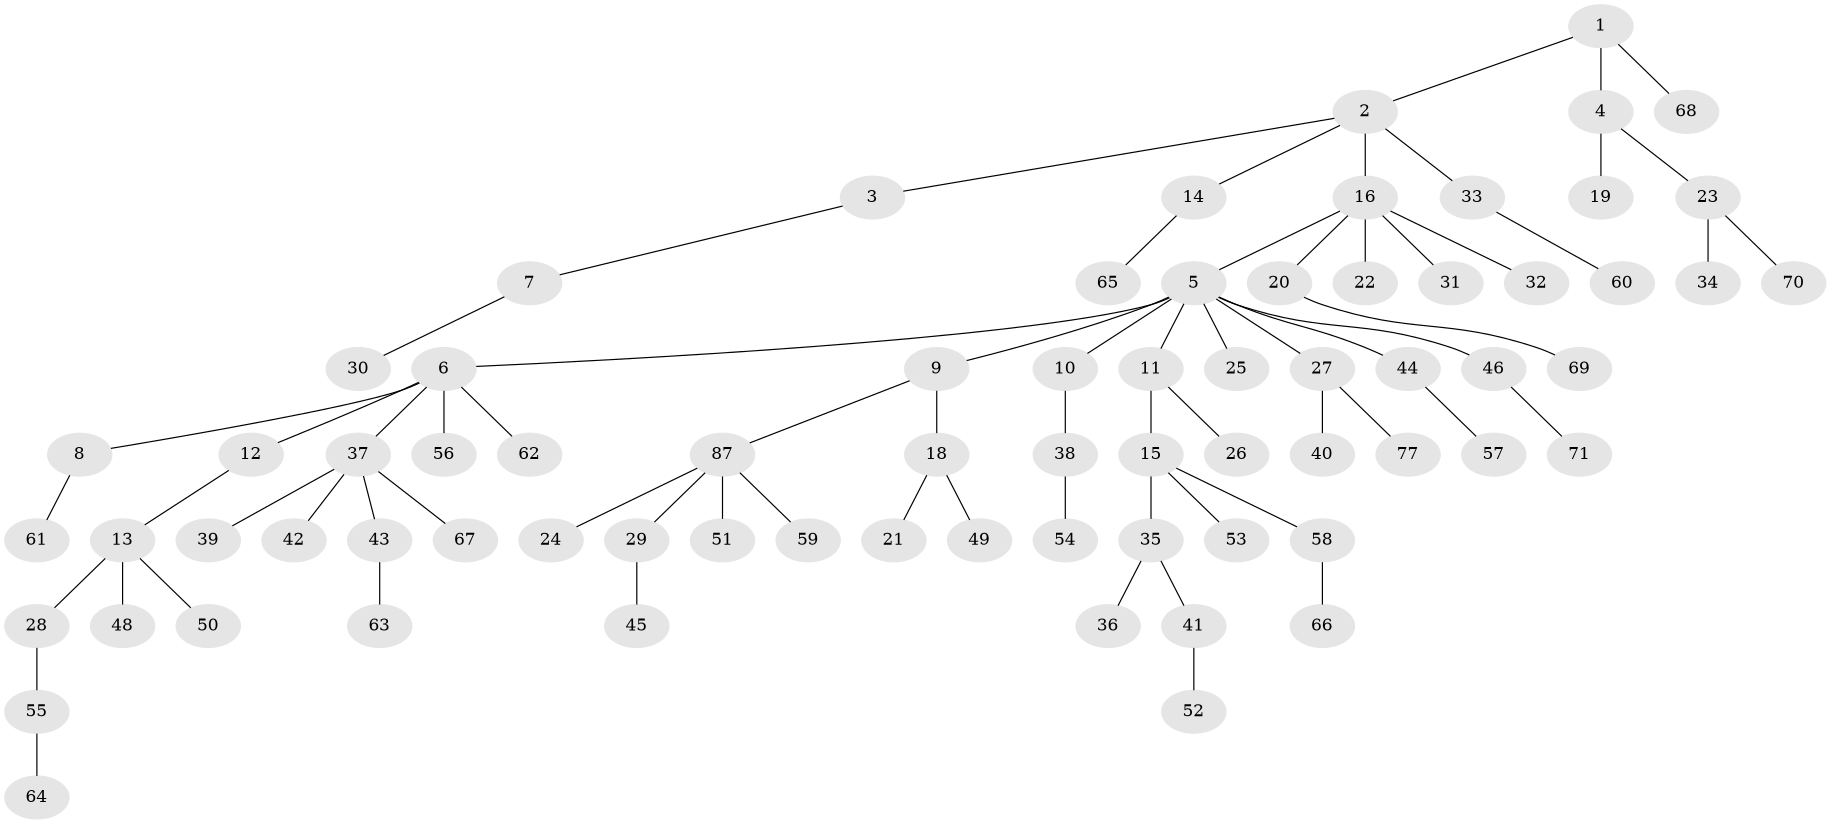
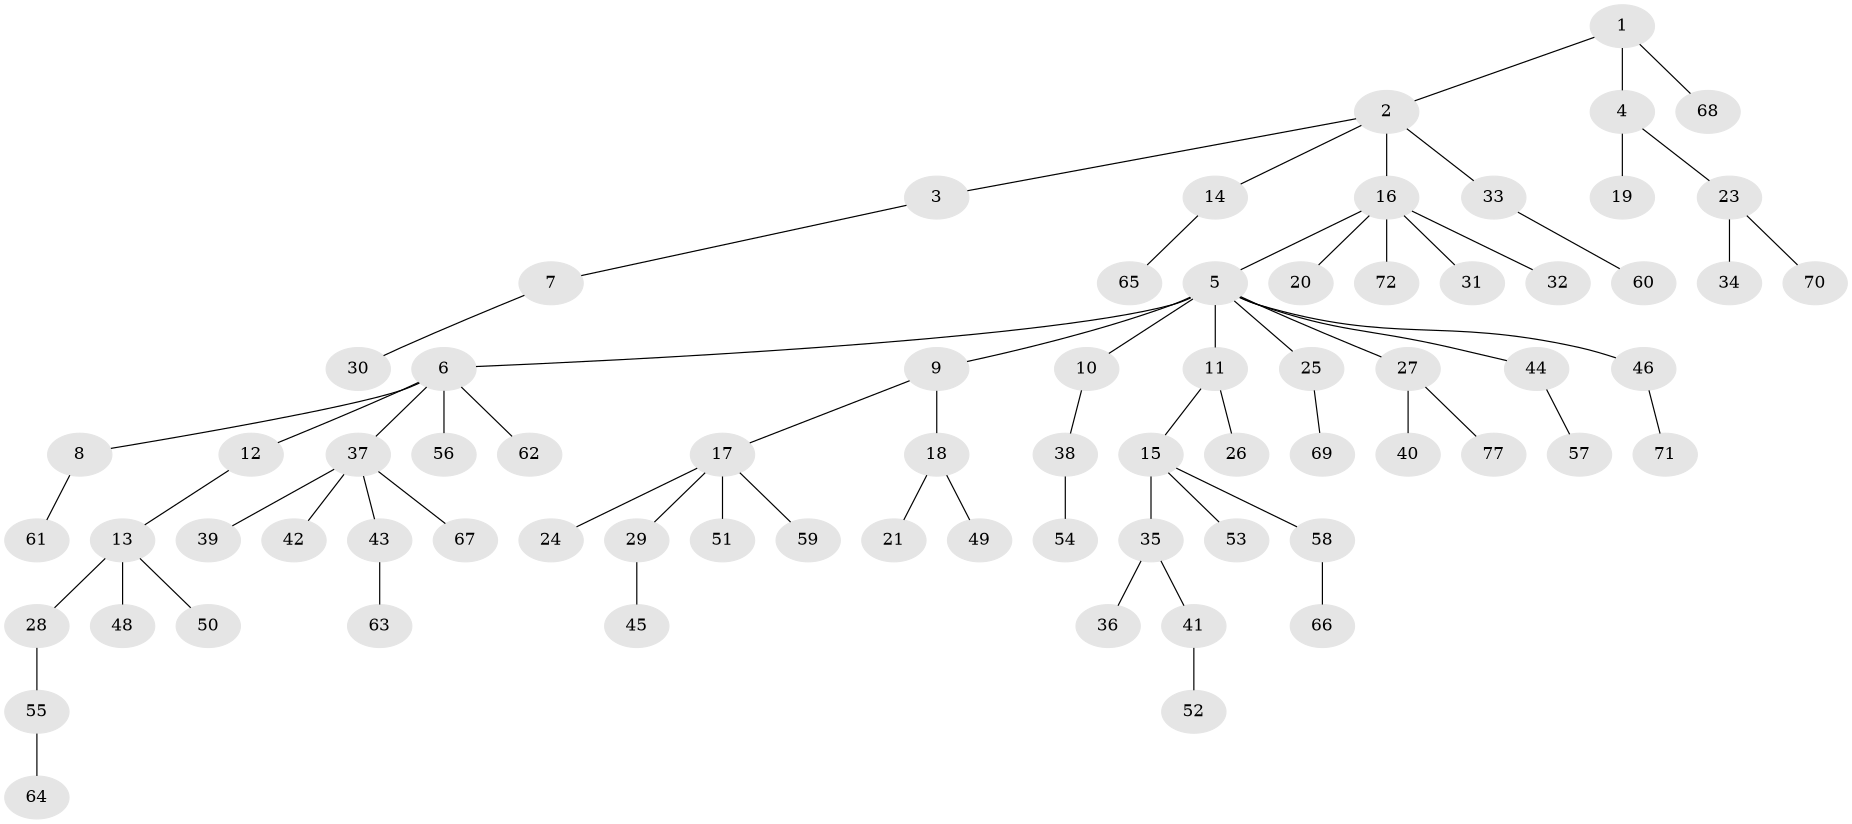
node "22": label "22" -> "72"
edge "20" -- "69": now "25" -- "69"
node "87": label "87" -> "17"
